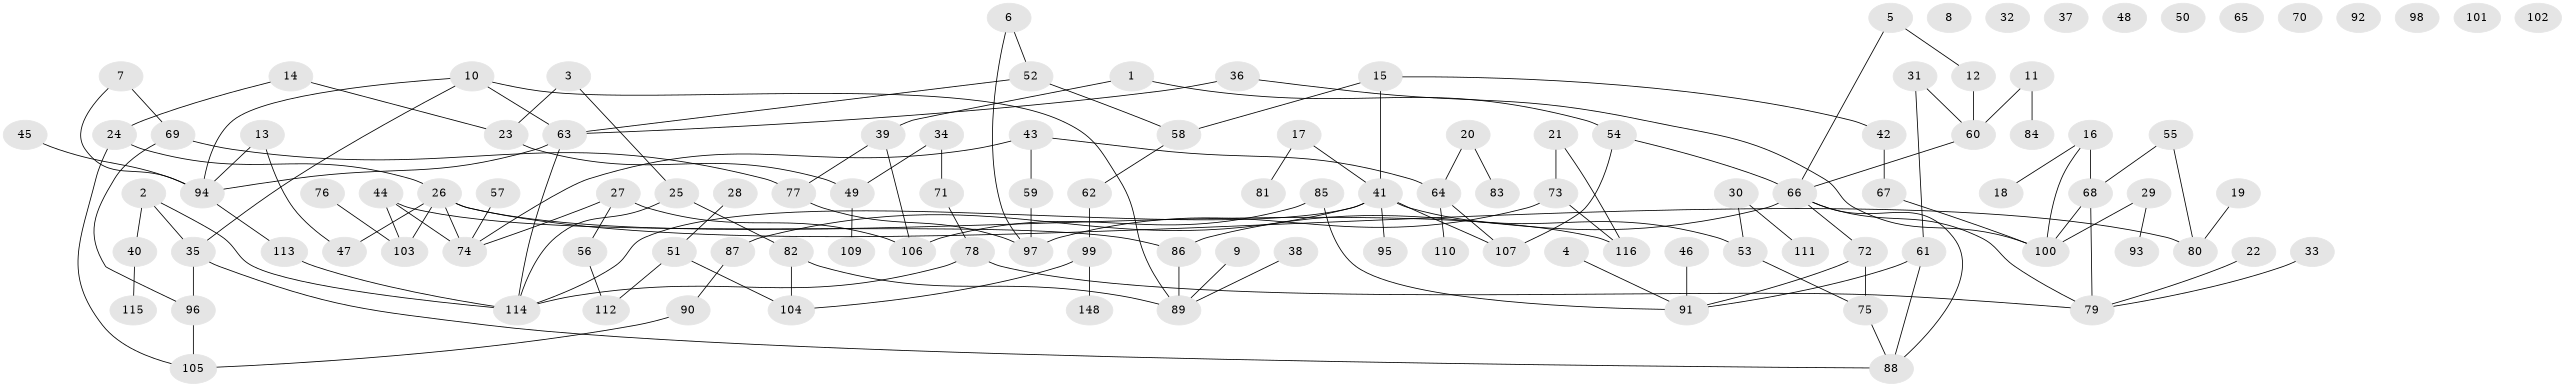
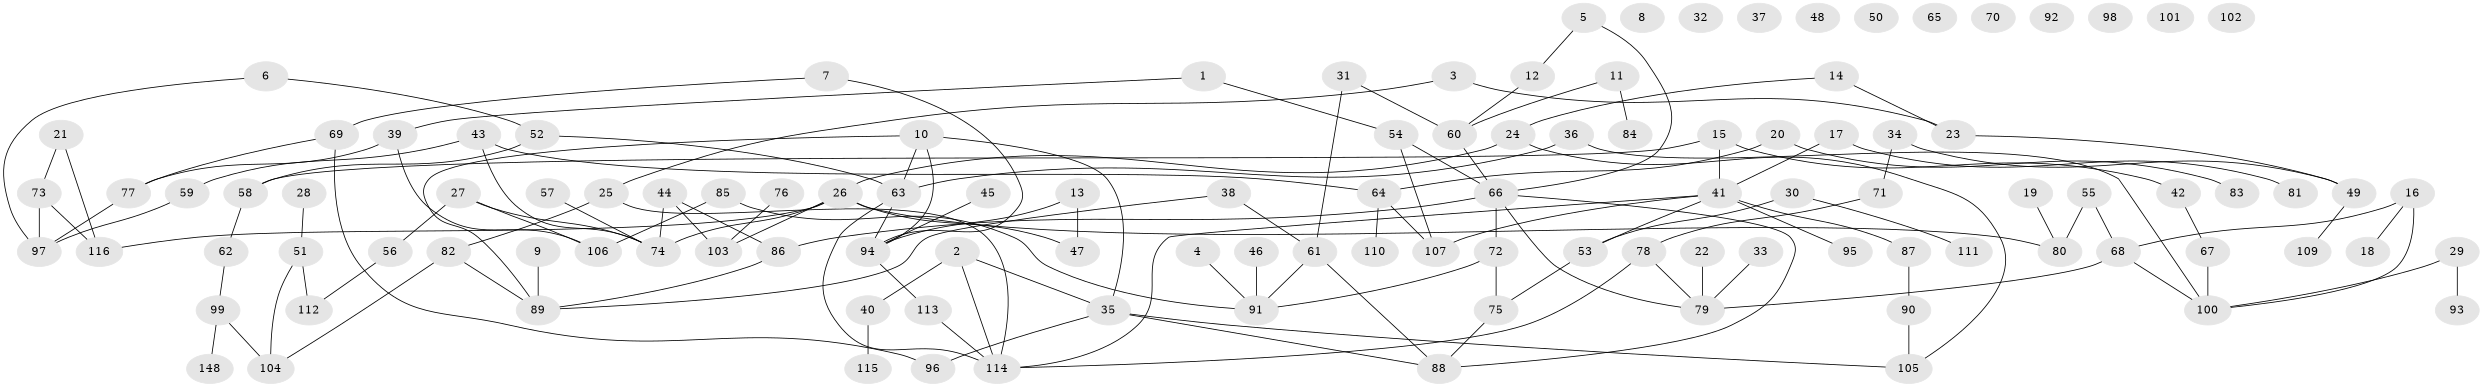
edge "38" -- "61": added
edge "96" -- "105": now "35" -- "105"
